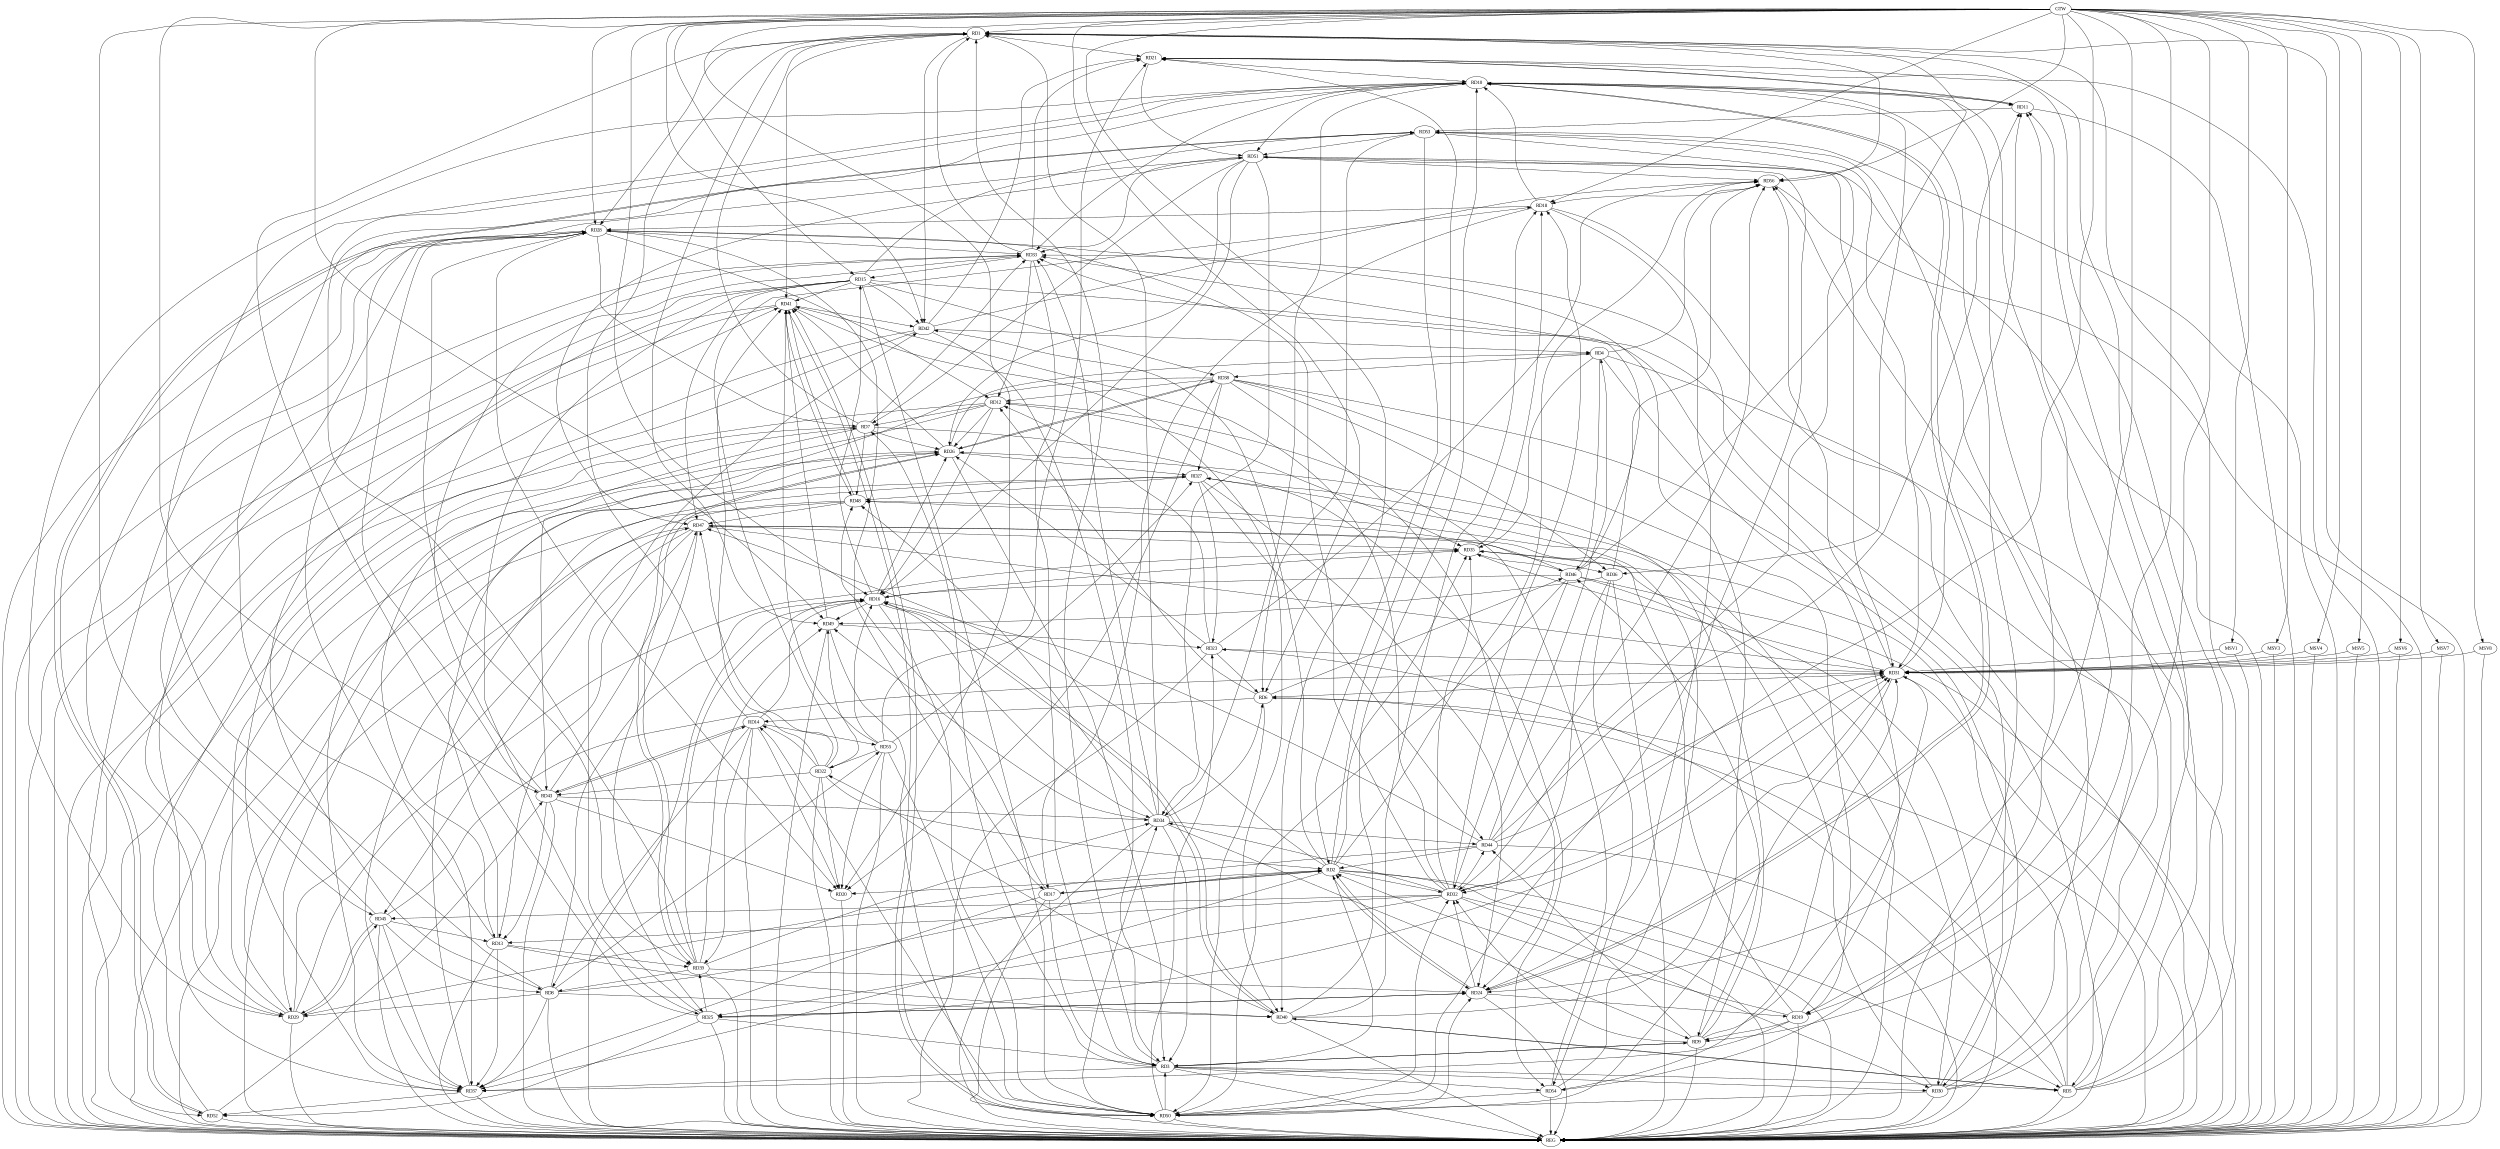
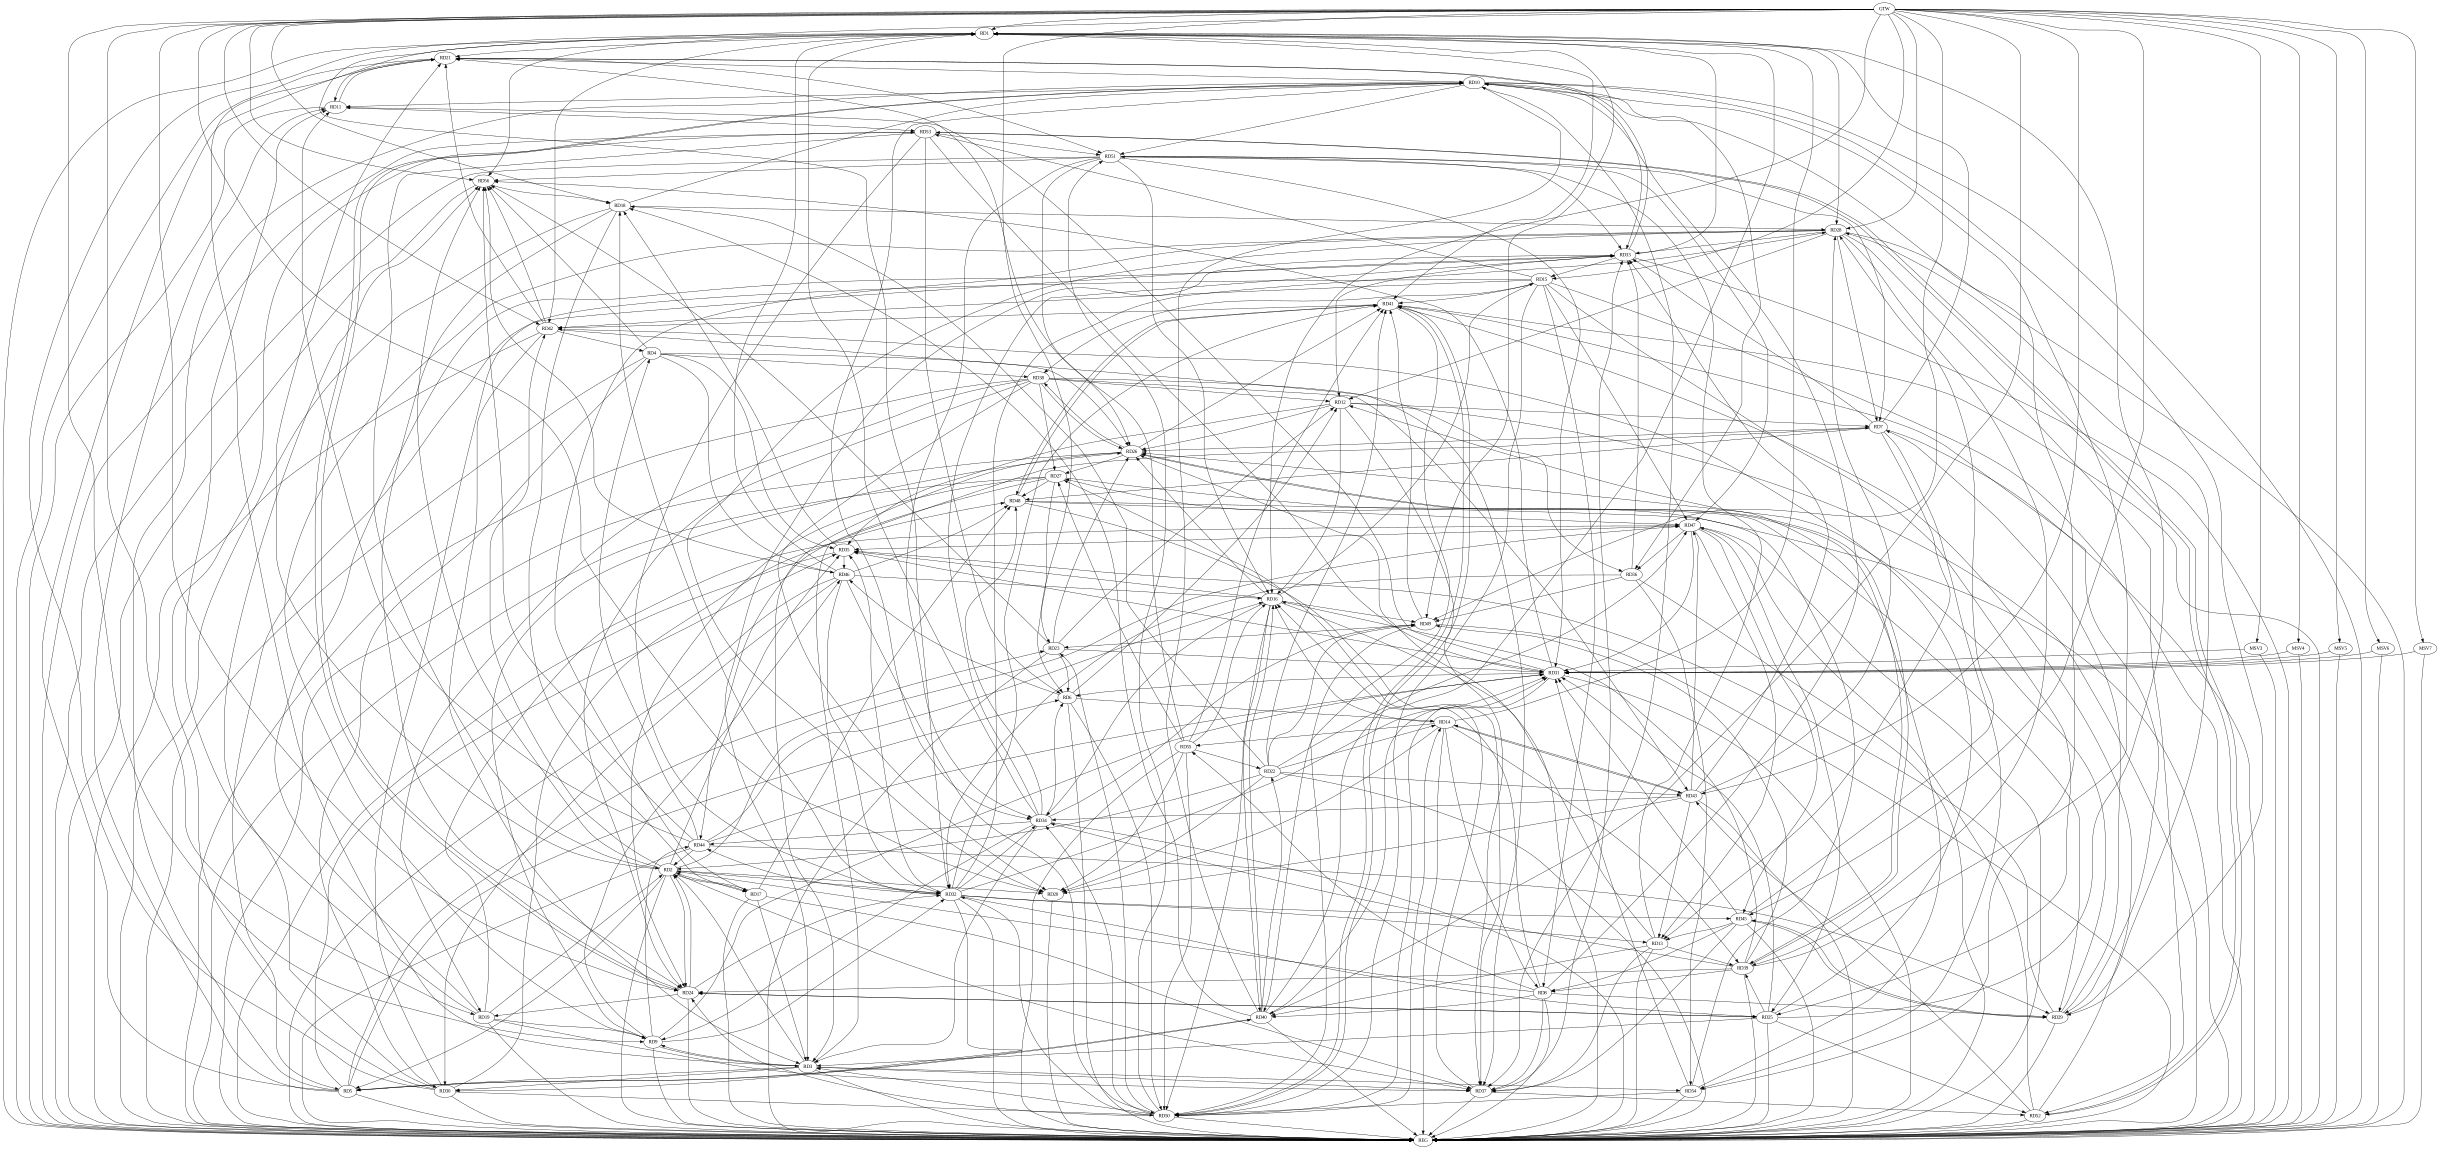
edge "RD5" -> "RD1": now "RD40" -> "RD1"
edge "RD10" -> "RD33": now "RD21" -> "RD33"
edge "RD26" -> "RD4": reversed
node "MSV1": removed
node "MSV8": removed
edge "RD29" -> "RD47": now "RD52" -> "RD47"
